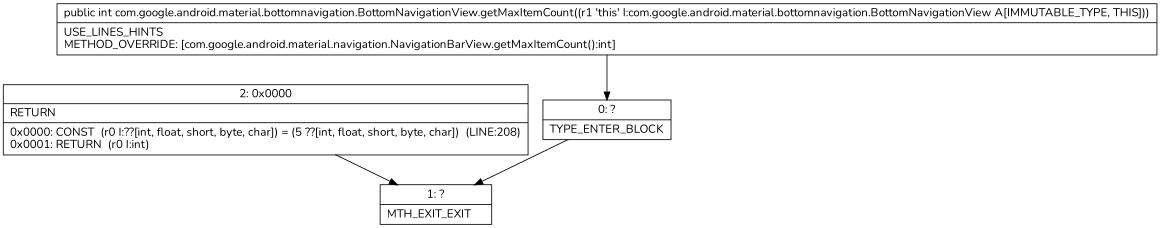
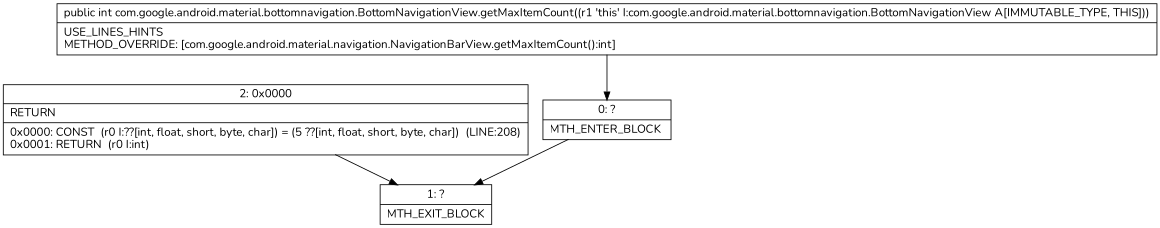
node "0: ?": text "TYPE_ENTER_BLOCK" -> "MTH_ENTER_BLOCK"
node "1: ?": text "MTH_EXIT_EXIT" -> "MTH_EXIT_BLOCK"
